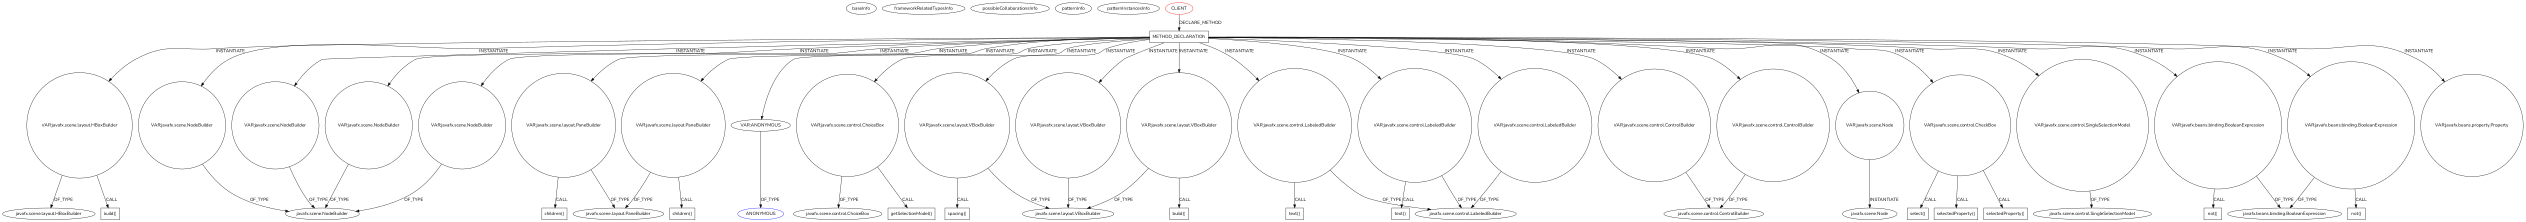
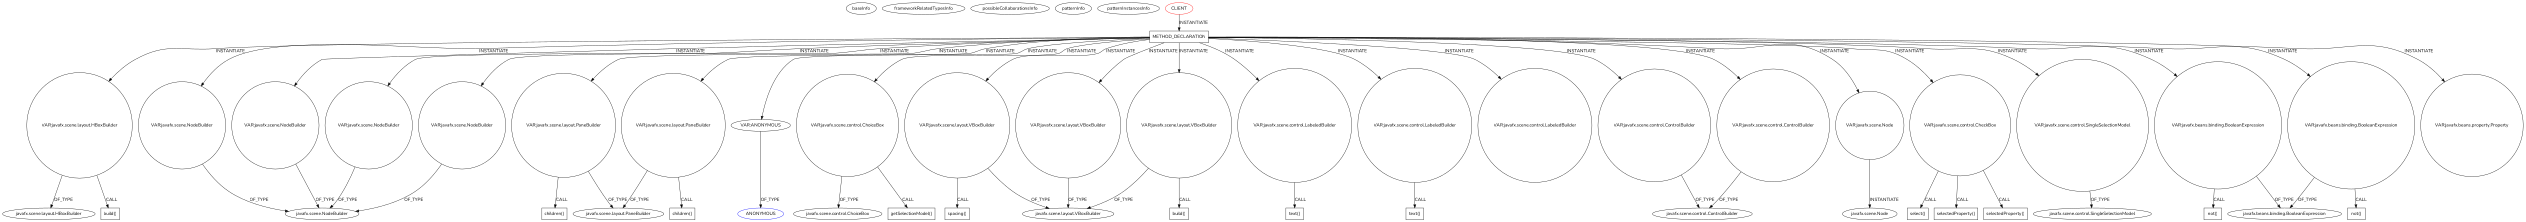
edge "CLIENT" -> "METHOD_DECLARATION": label "DECLARE_METHOD" -> "INSTANTIATE"
node "javafx.scene.control.LabeledBuilder": removed
